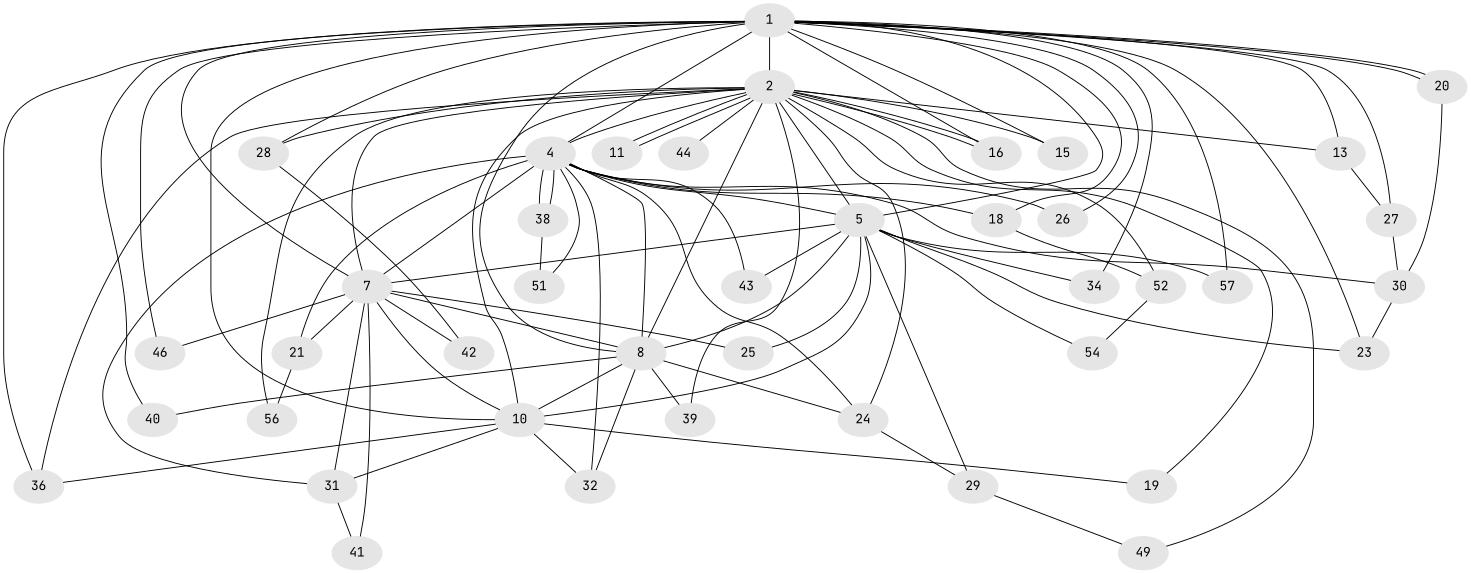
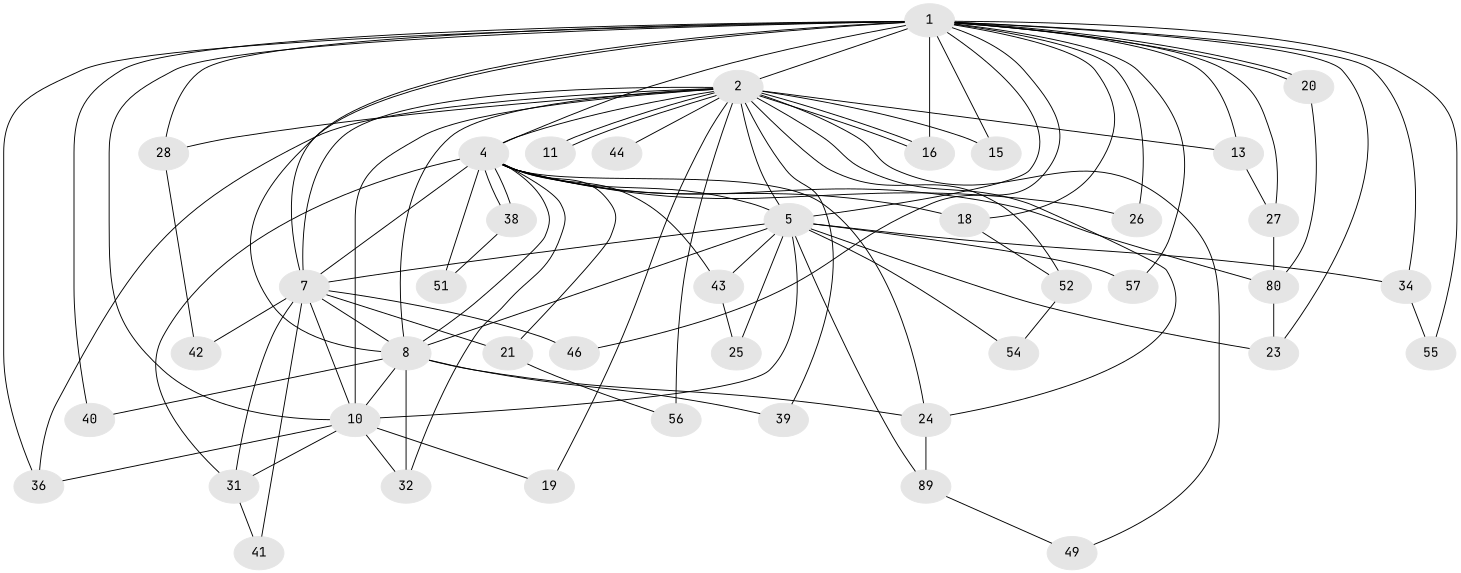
node "30": label "30" -> "80"
edge "7" -- "25": now "43" -- "25"
node "55": added
node "29": label "29" -> "89"
